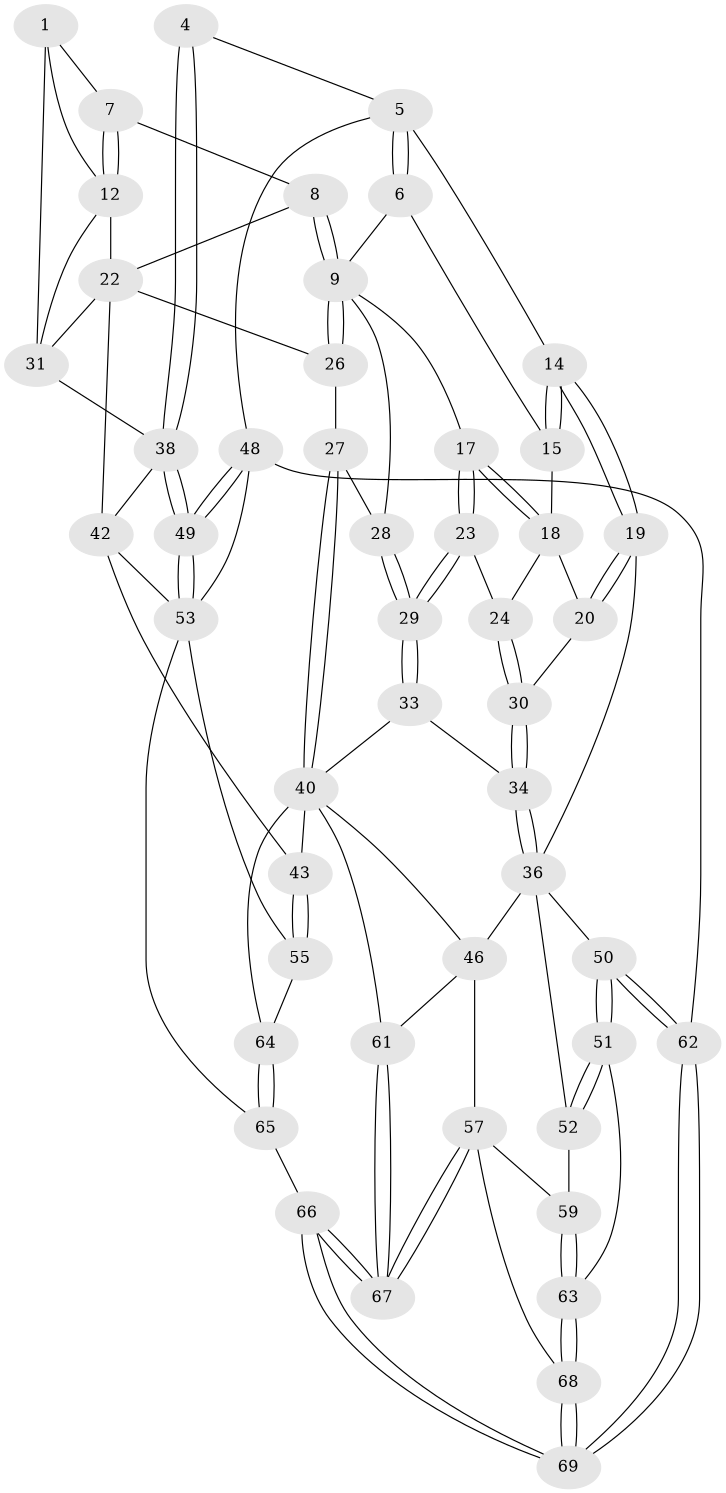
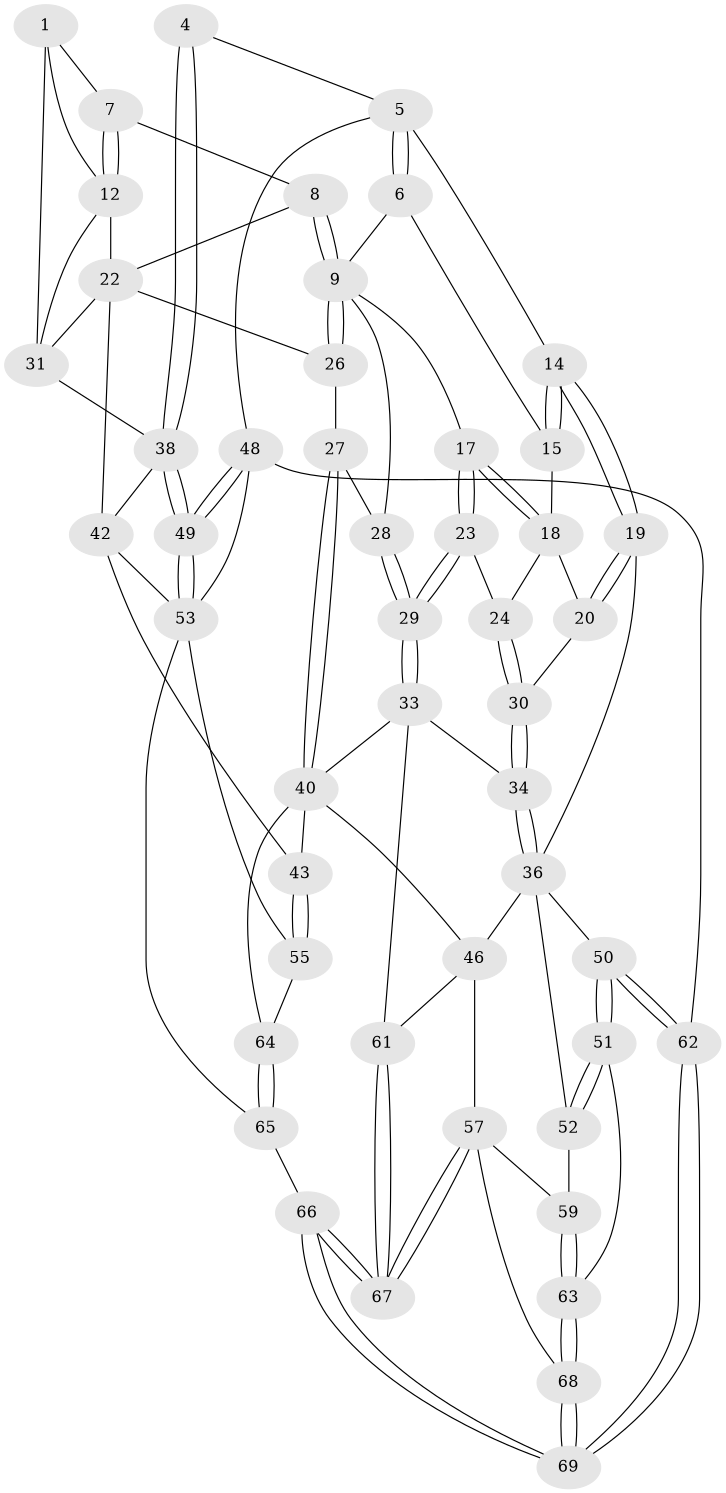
edge "40" -- "61": now "33" -- "61"
